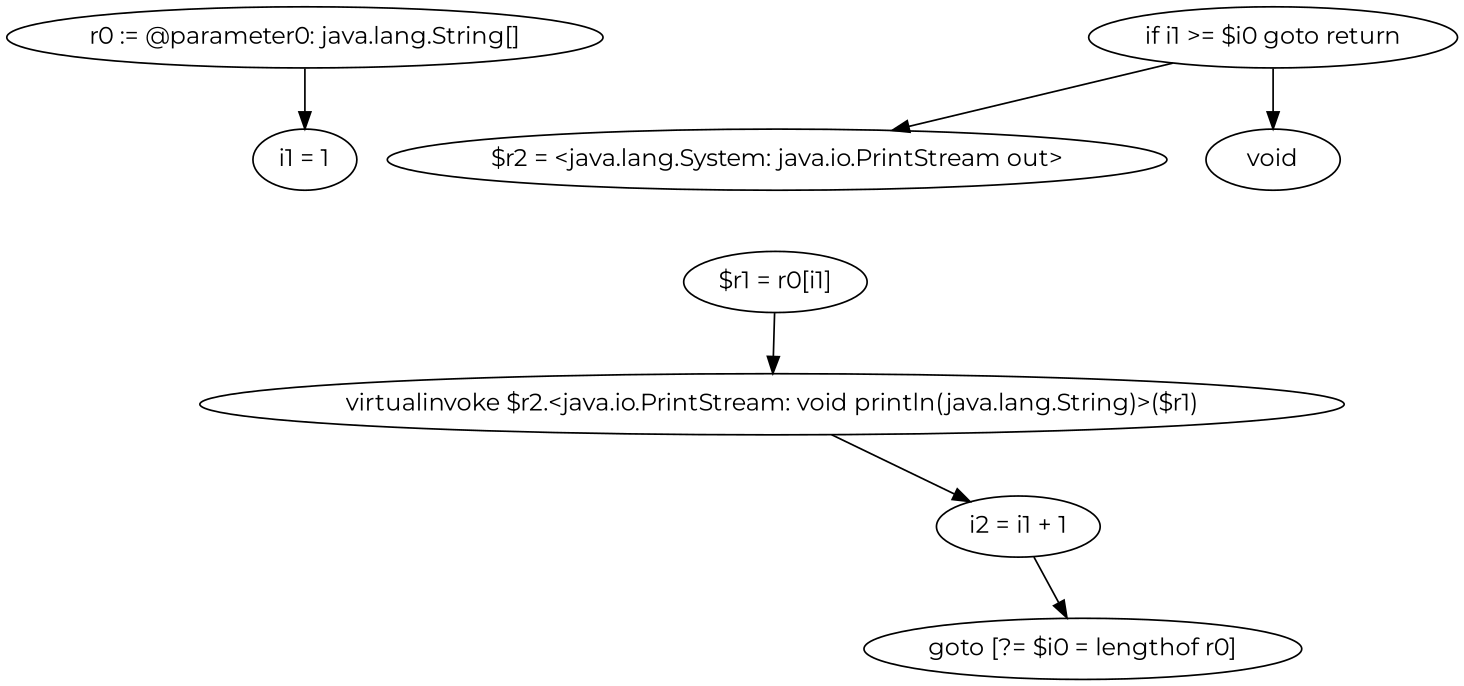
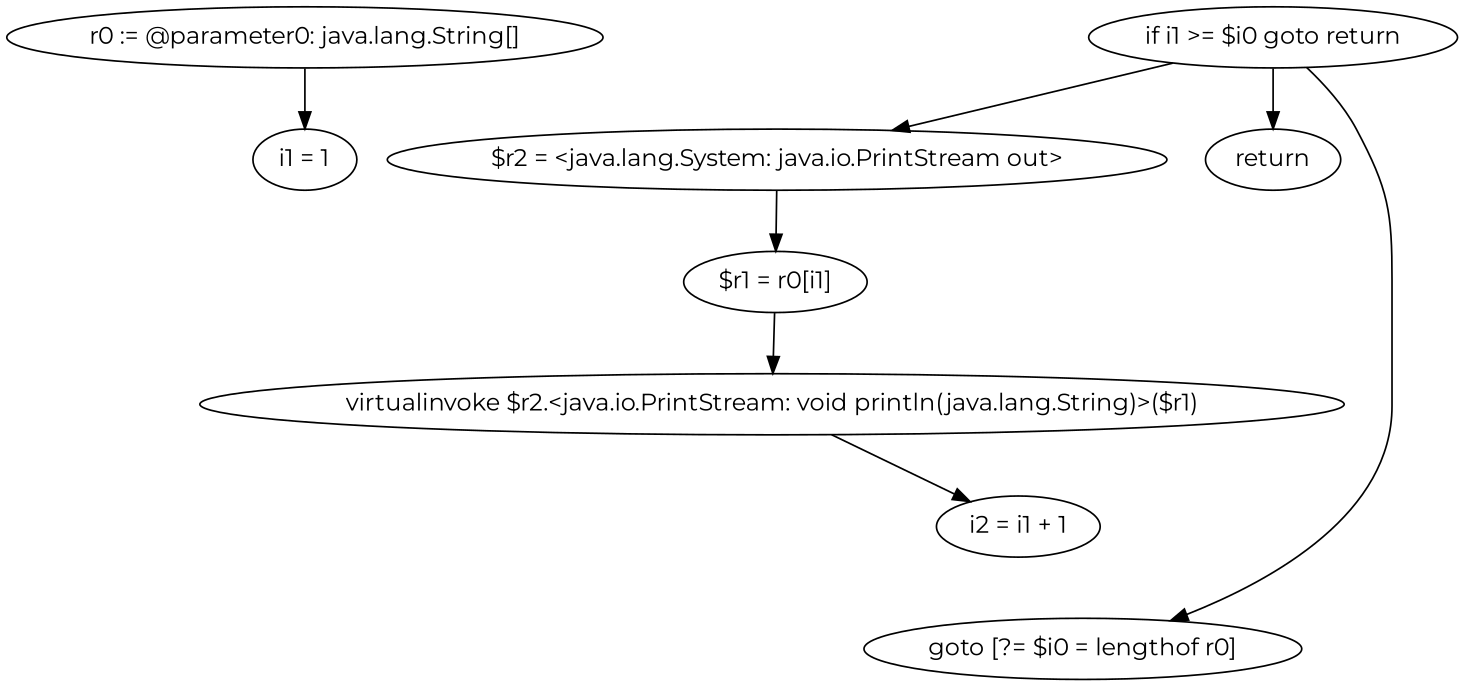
node "void": label "void" -> "return"
edge "$r2 = <java.lang.System: java.io.PrintStream out>" -> "$r1 = r0[i1]": added
edge "i2 = i1 + 1" -> "goto [?= $i0 = lengthof r0]": now "if i1 >= $i0 goto return" -> "goto [?= $i0 = lengthof r0]"
